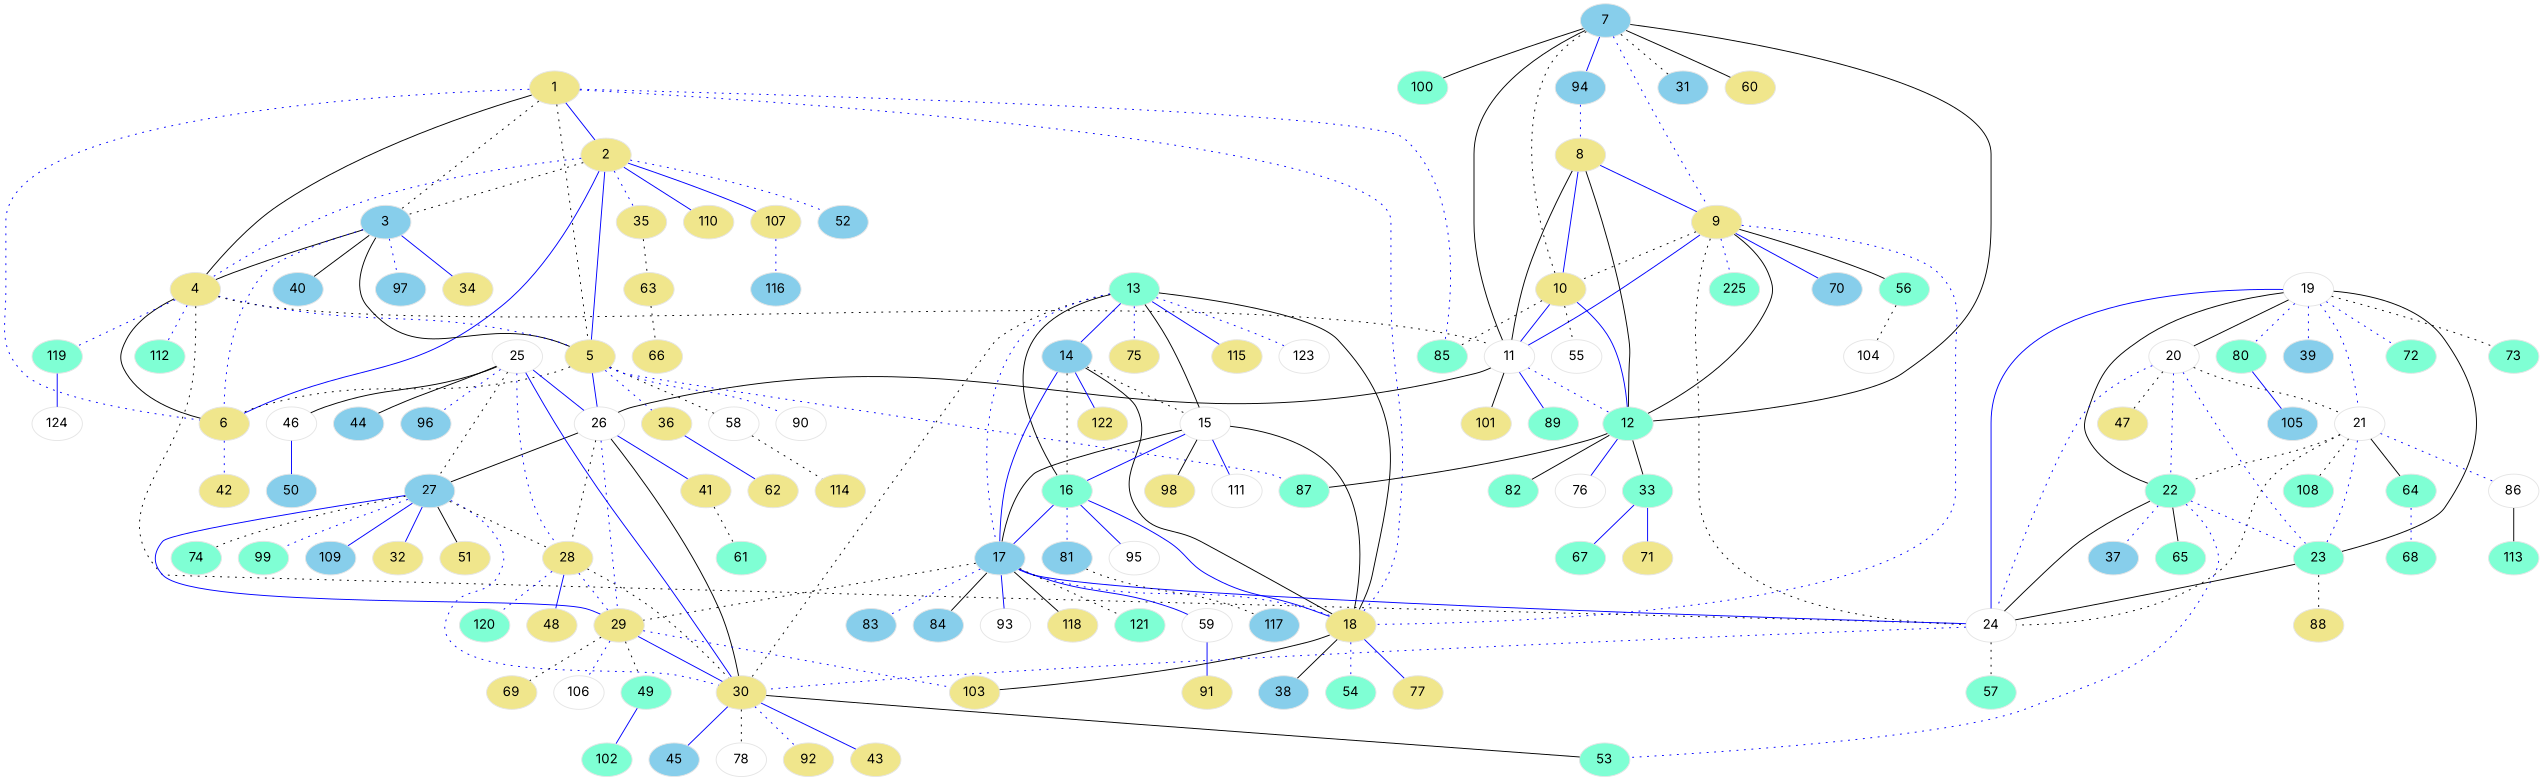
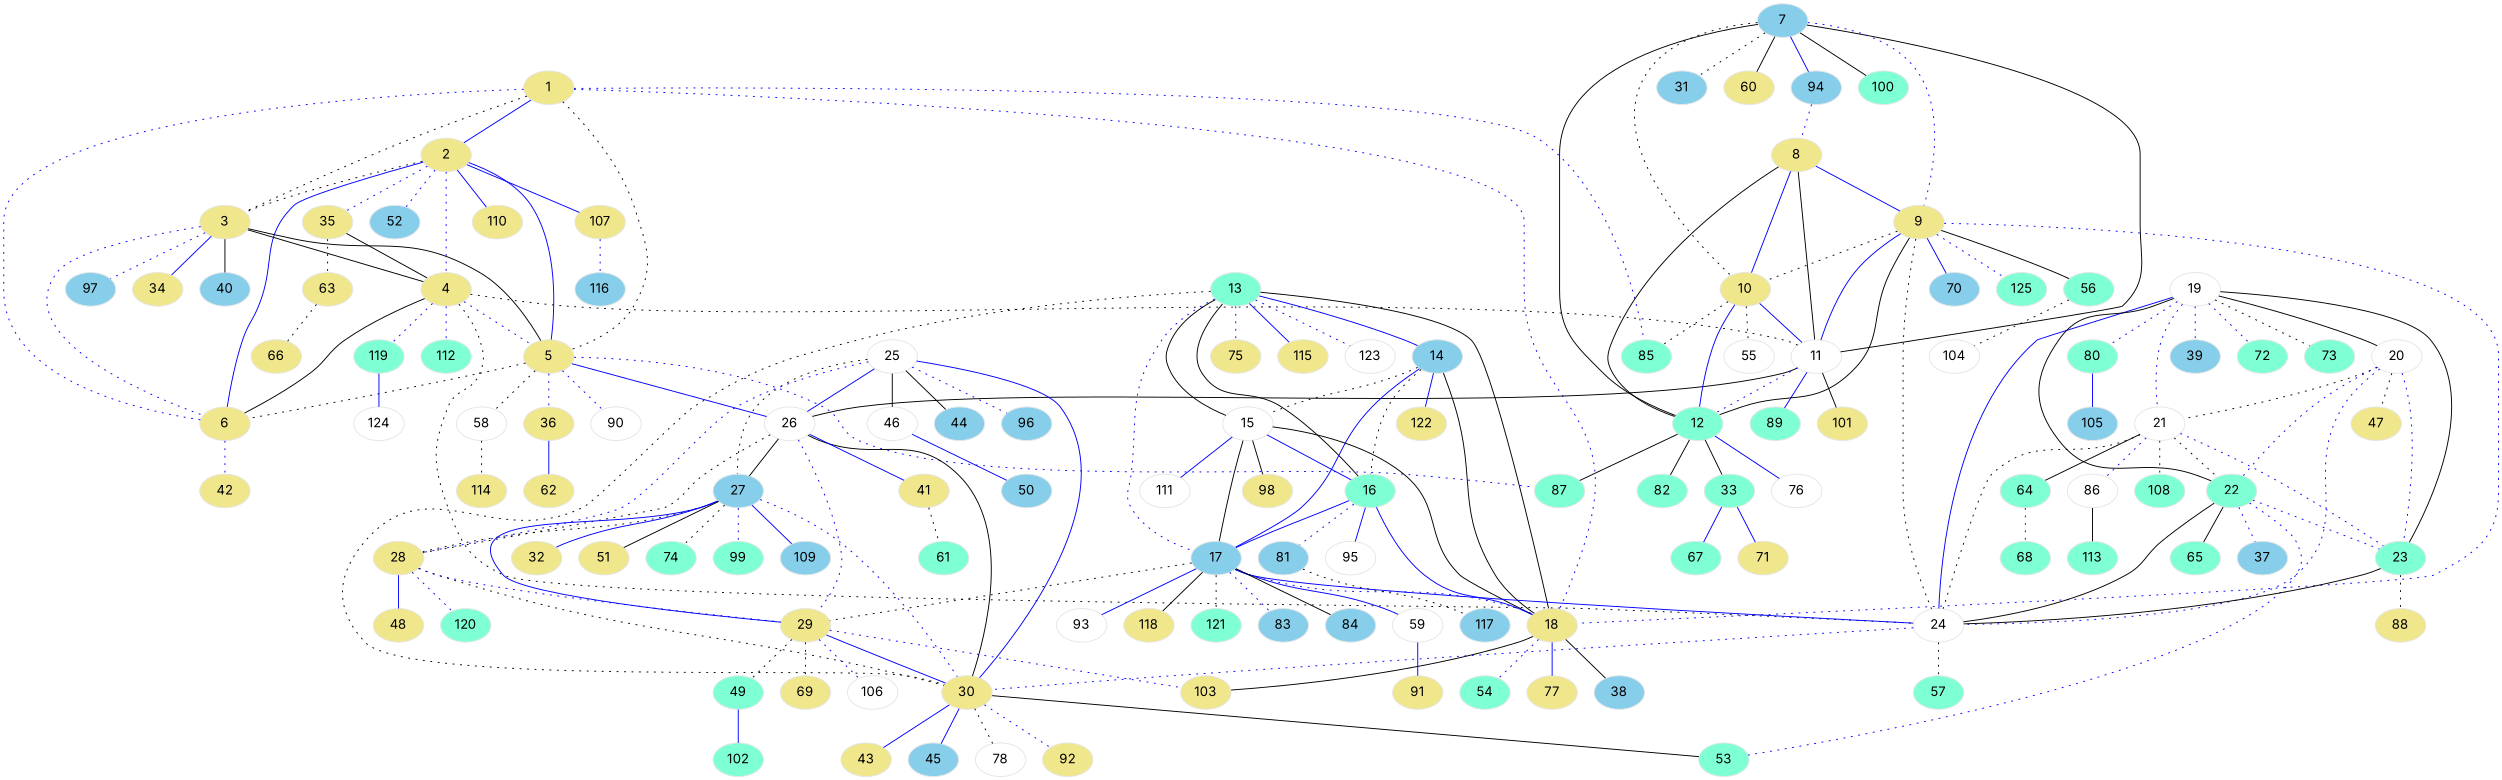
edge "1" -- "4": now "35" -- "4"
node "3": fillcolor skyblue -> khaki
node "225": label "225" -> "125"
